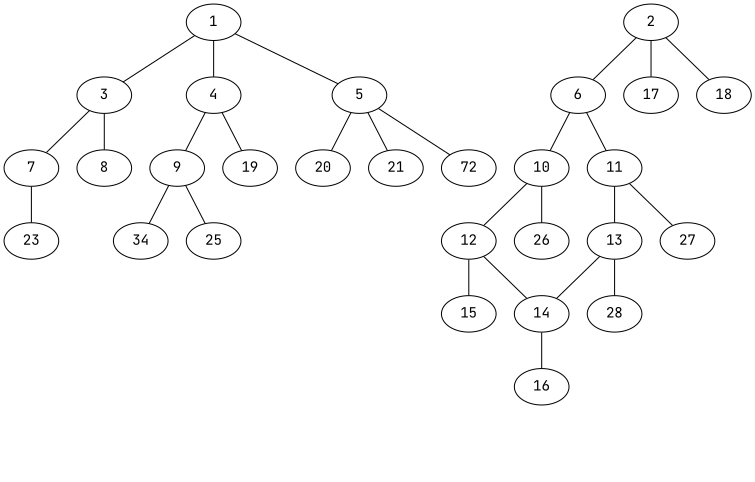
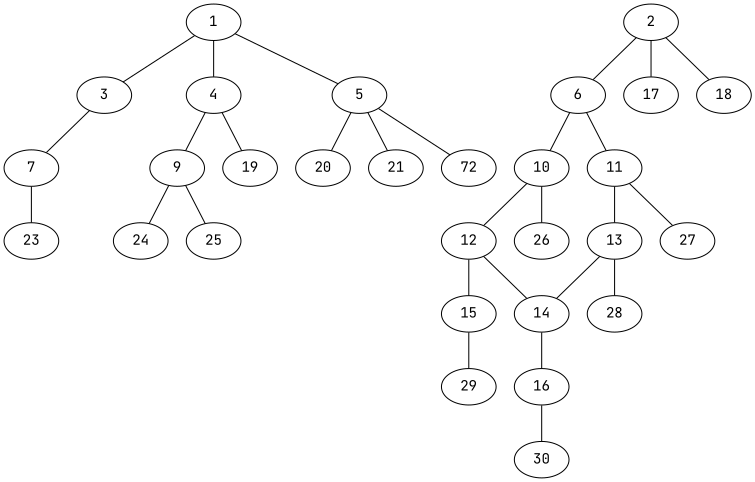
node "8": removed
node "34": label "34" -> "24"
node "29": added
node "30": added
